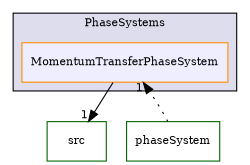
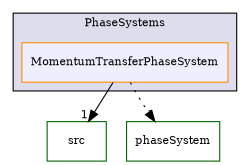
edge "phaseSystem" -> "MomentumTransferPhaseSystem": reversed
